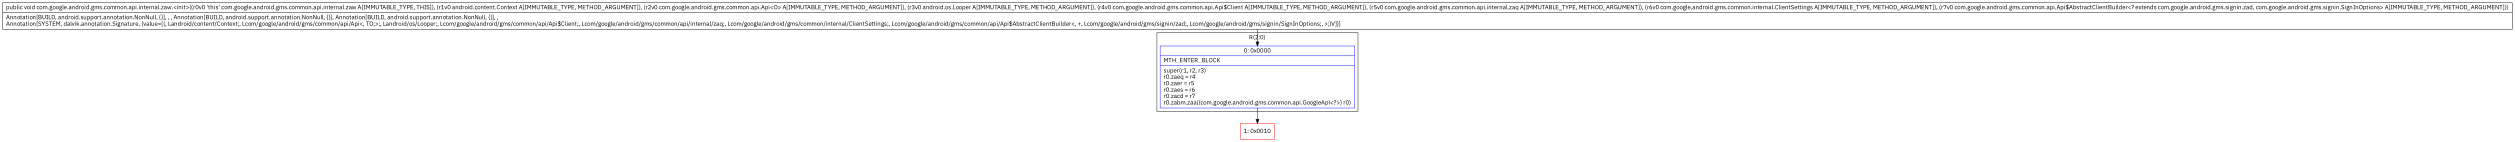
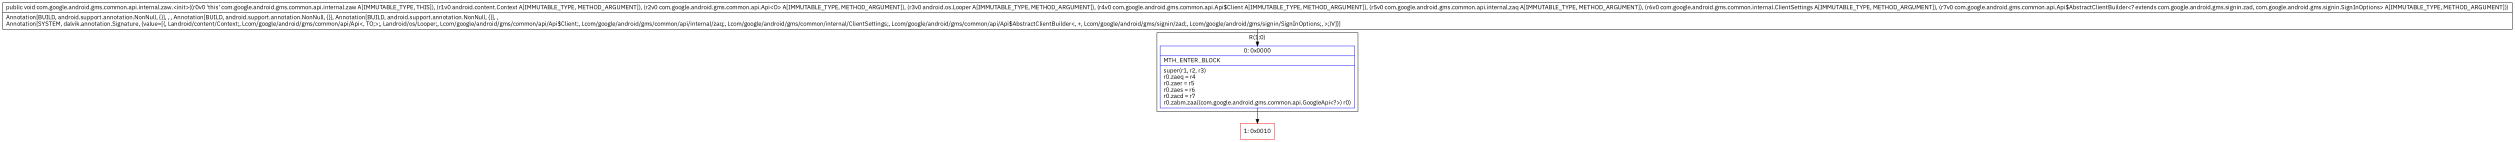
cluster "R(2:0)": label "R(2:0)" -> "R(1:0)"
